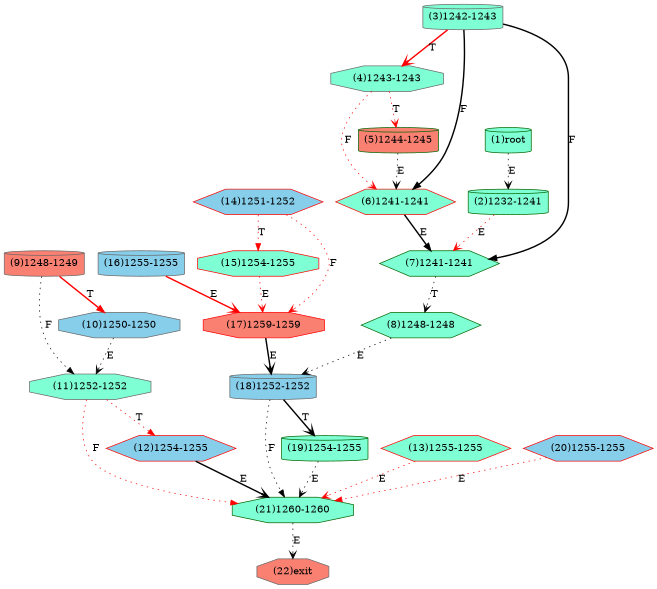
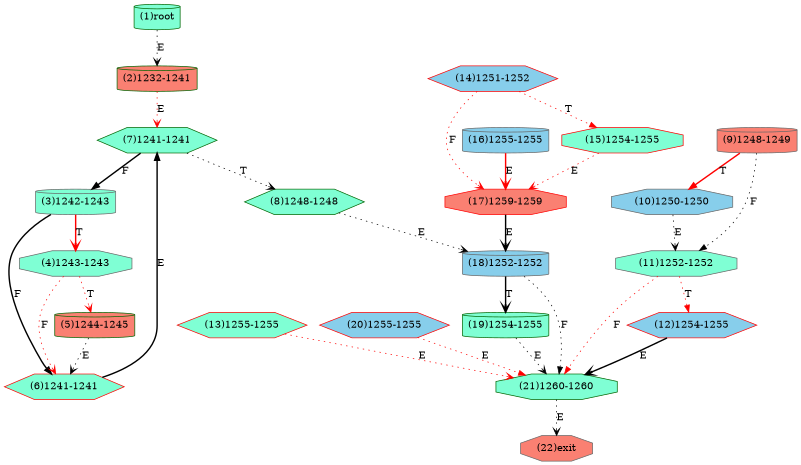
edge "(3)1242-1243" -> "(7)1241-1241": reversed
node "(2)1232-1241": fillcolor aquamarine -> salmon
